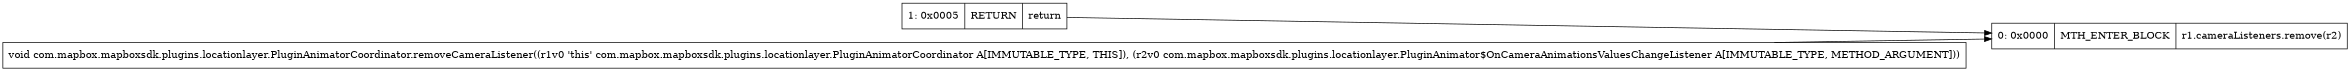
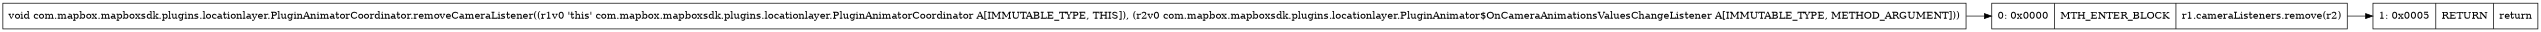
edge "1: 0x0005" -> "0: 0x0000": reversed
